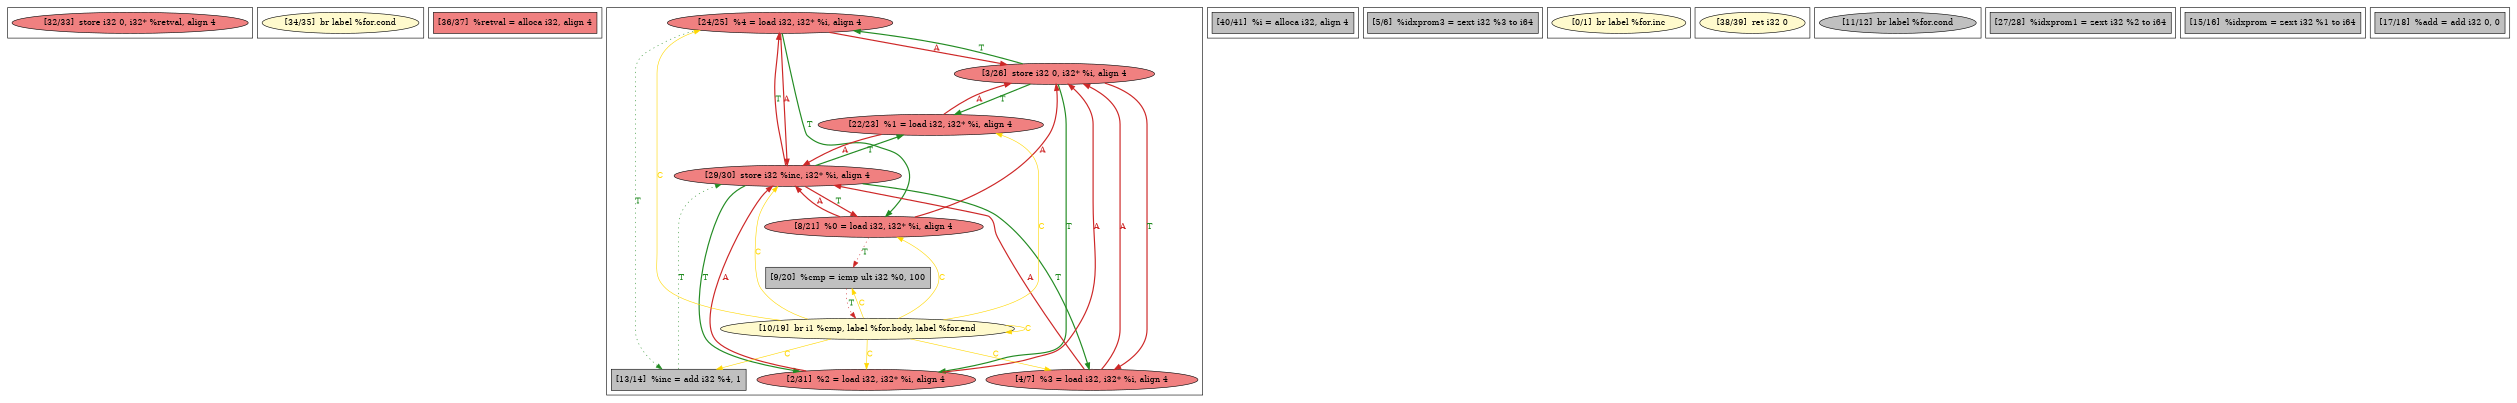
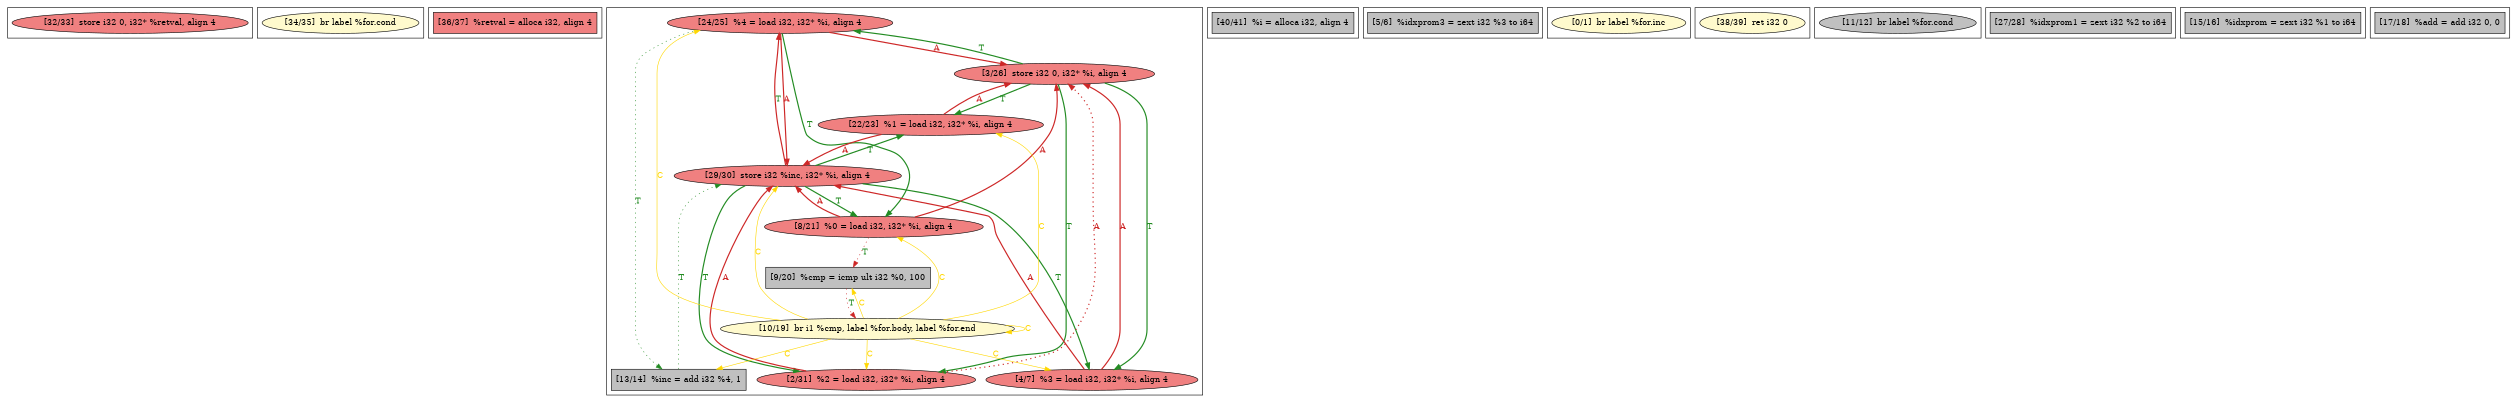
edge "[29/30]  store i32 %inc, i32* %i, align 4" -> "[8/21]  %0 = load i32, i32* %i, align 4": color firebrick3 -> forestgreen
edge "[3/26]  store i32 0, i32* %i, align 4" -> "[4/7]  %3 = load i32, i32* %i, align 4": color firebrick3 -> forestgreen
edge "[2/31]  %2 = load i32, i32* %i, align 4" -> "[3/26]  store i32 0, i32* %i, align 4": style solid -> dotted
